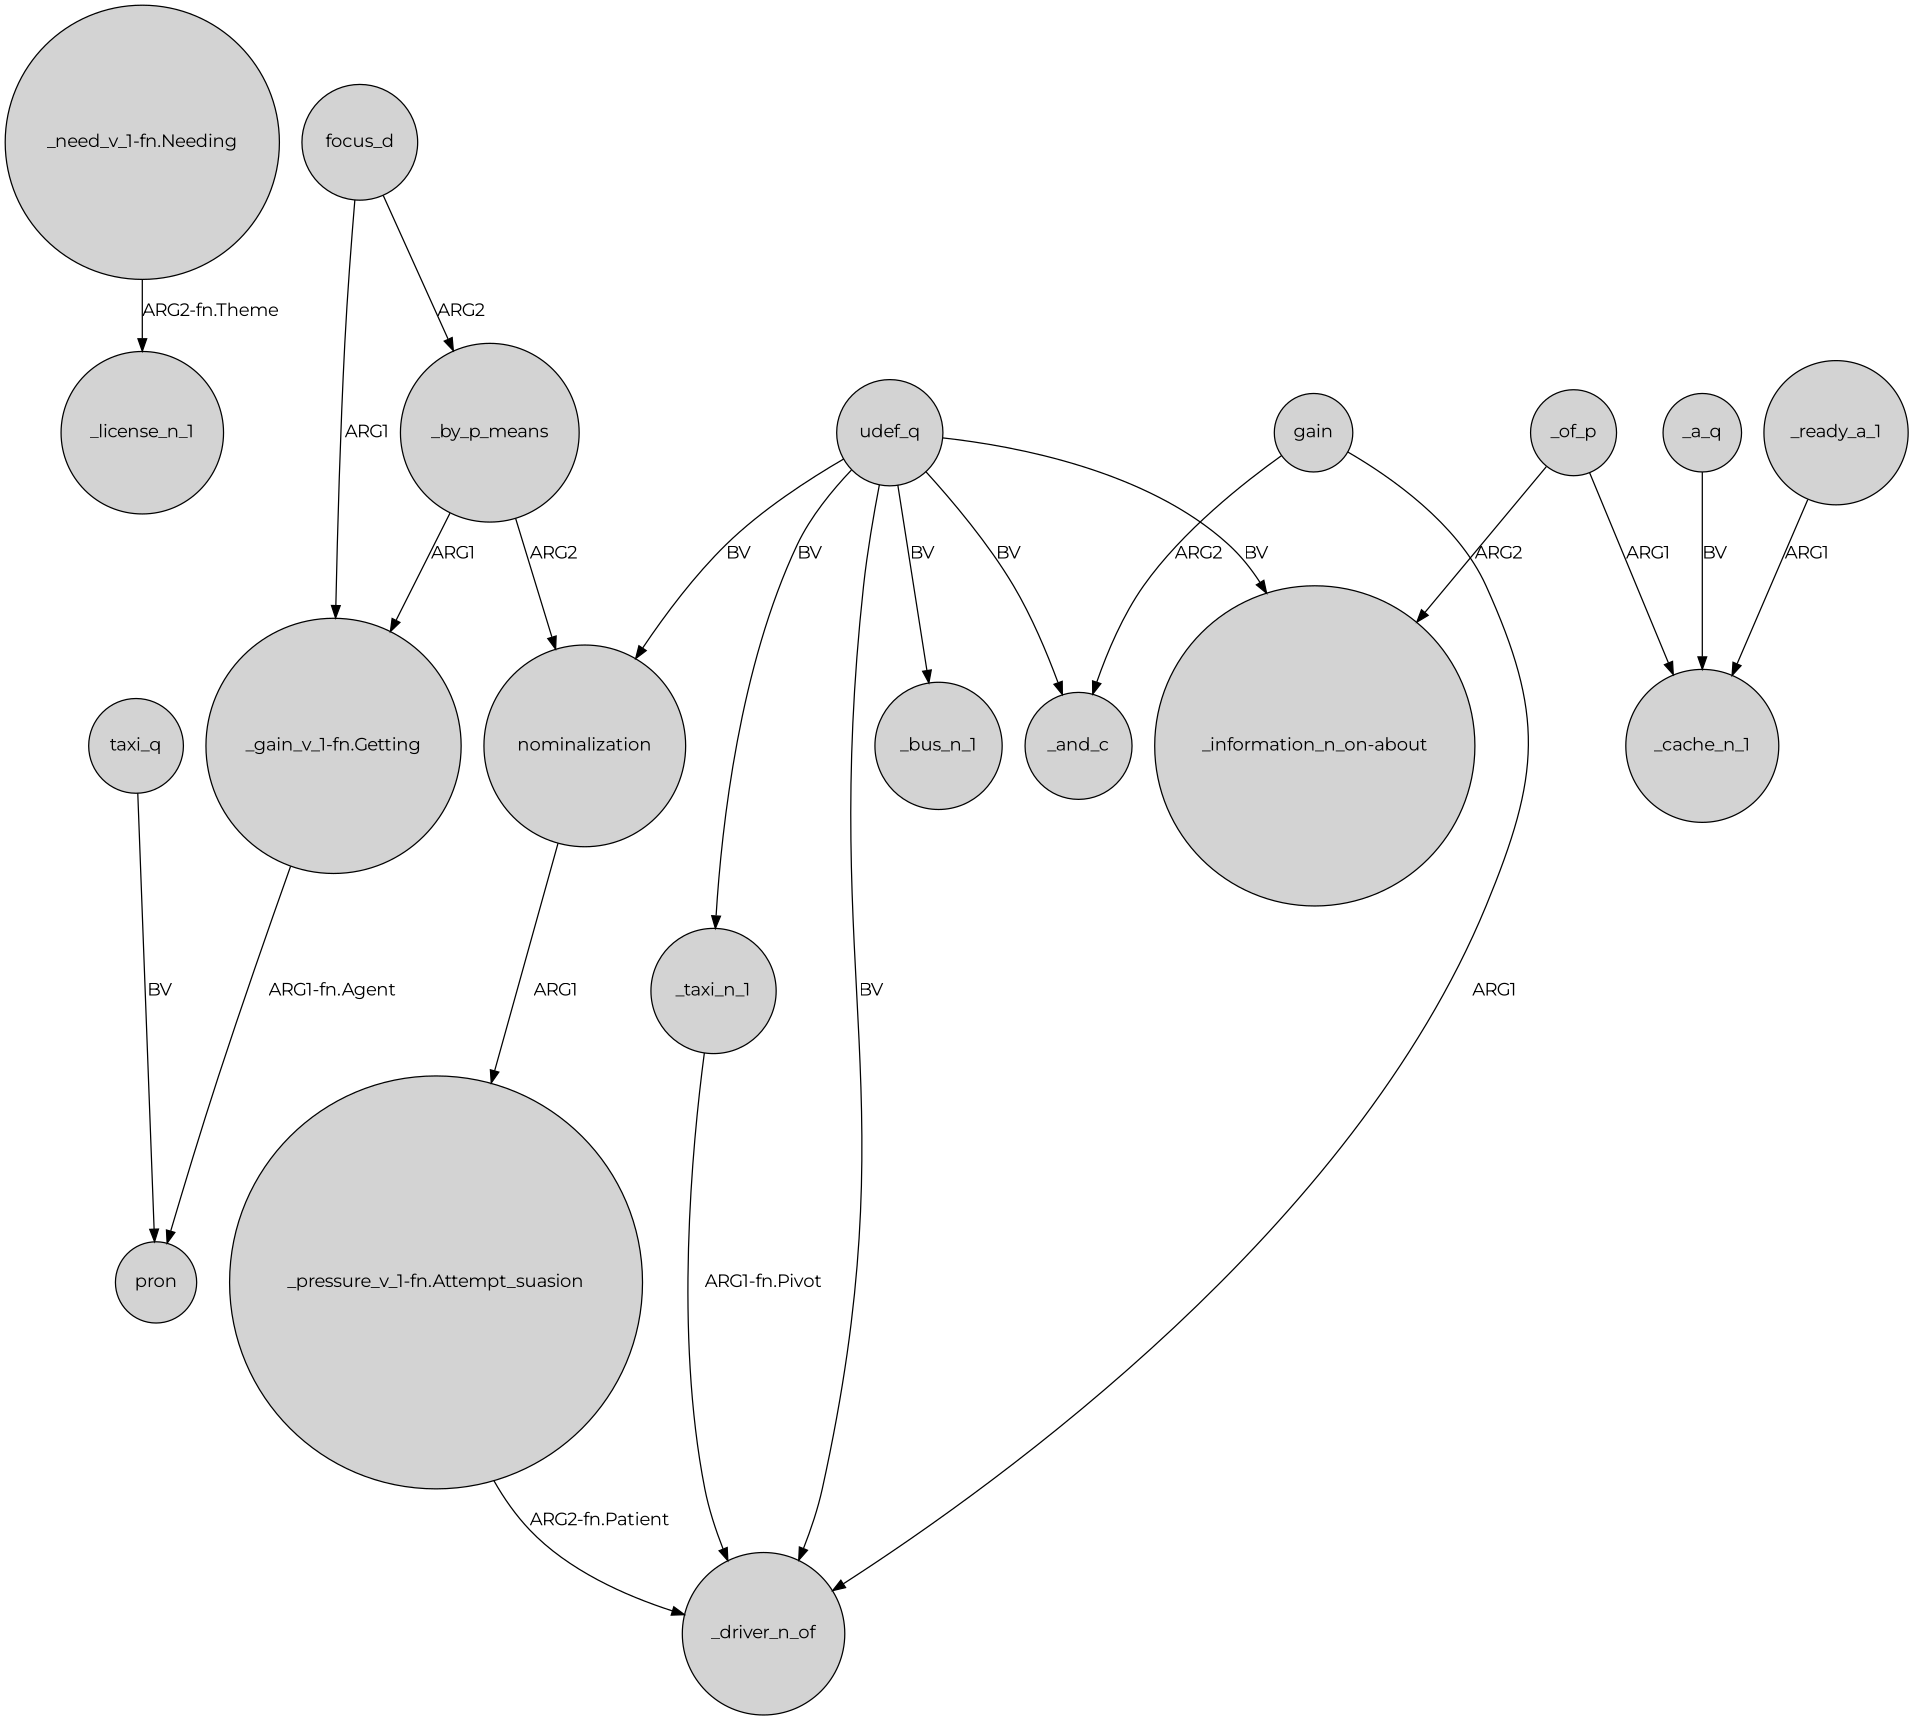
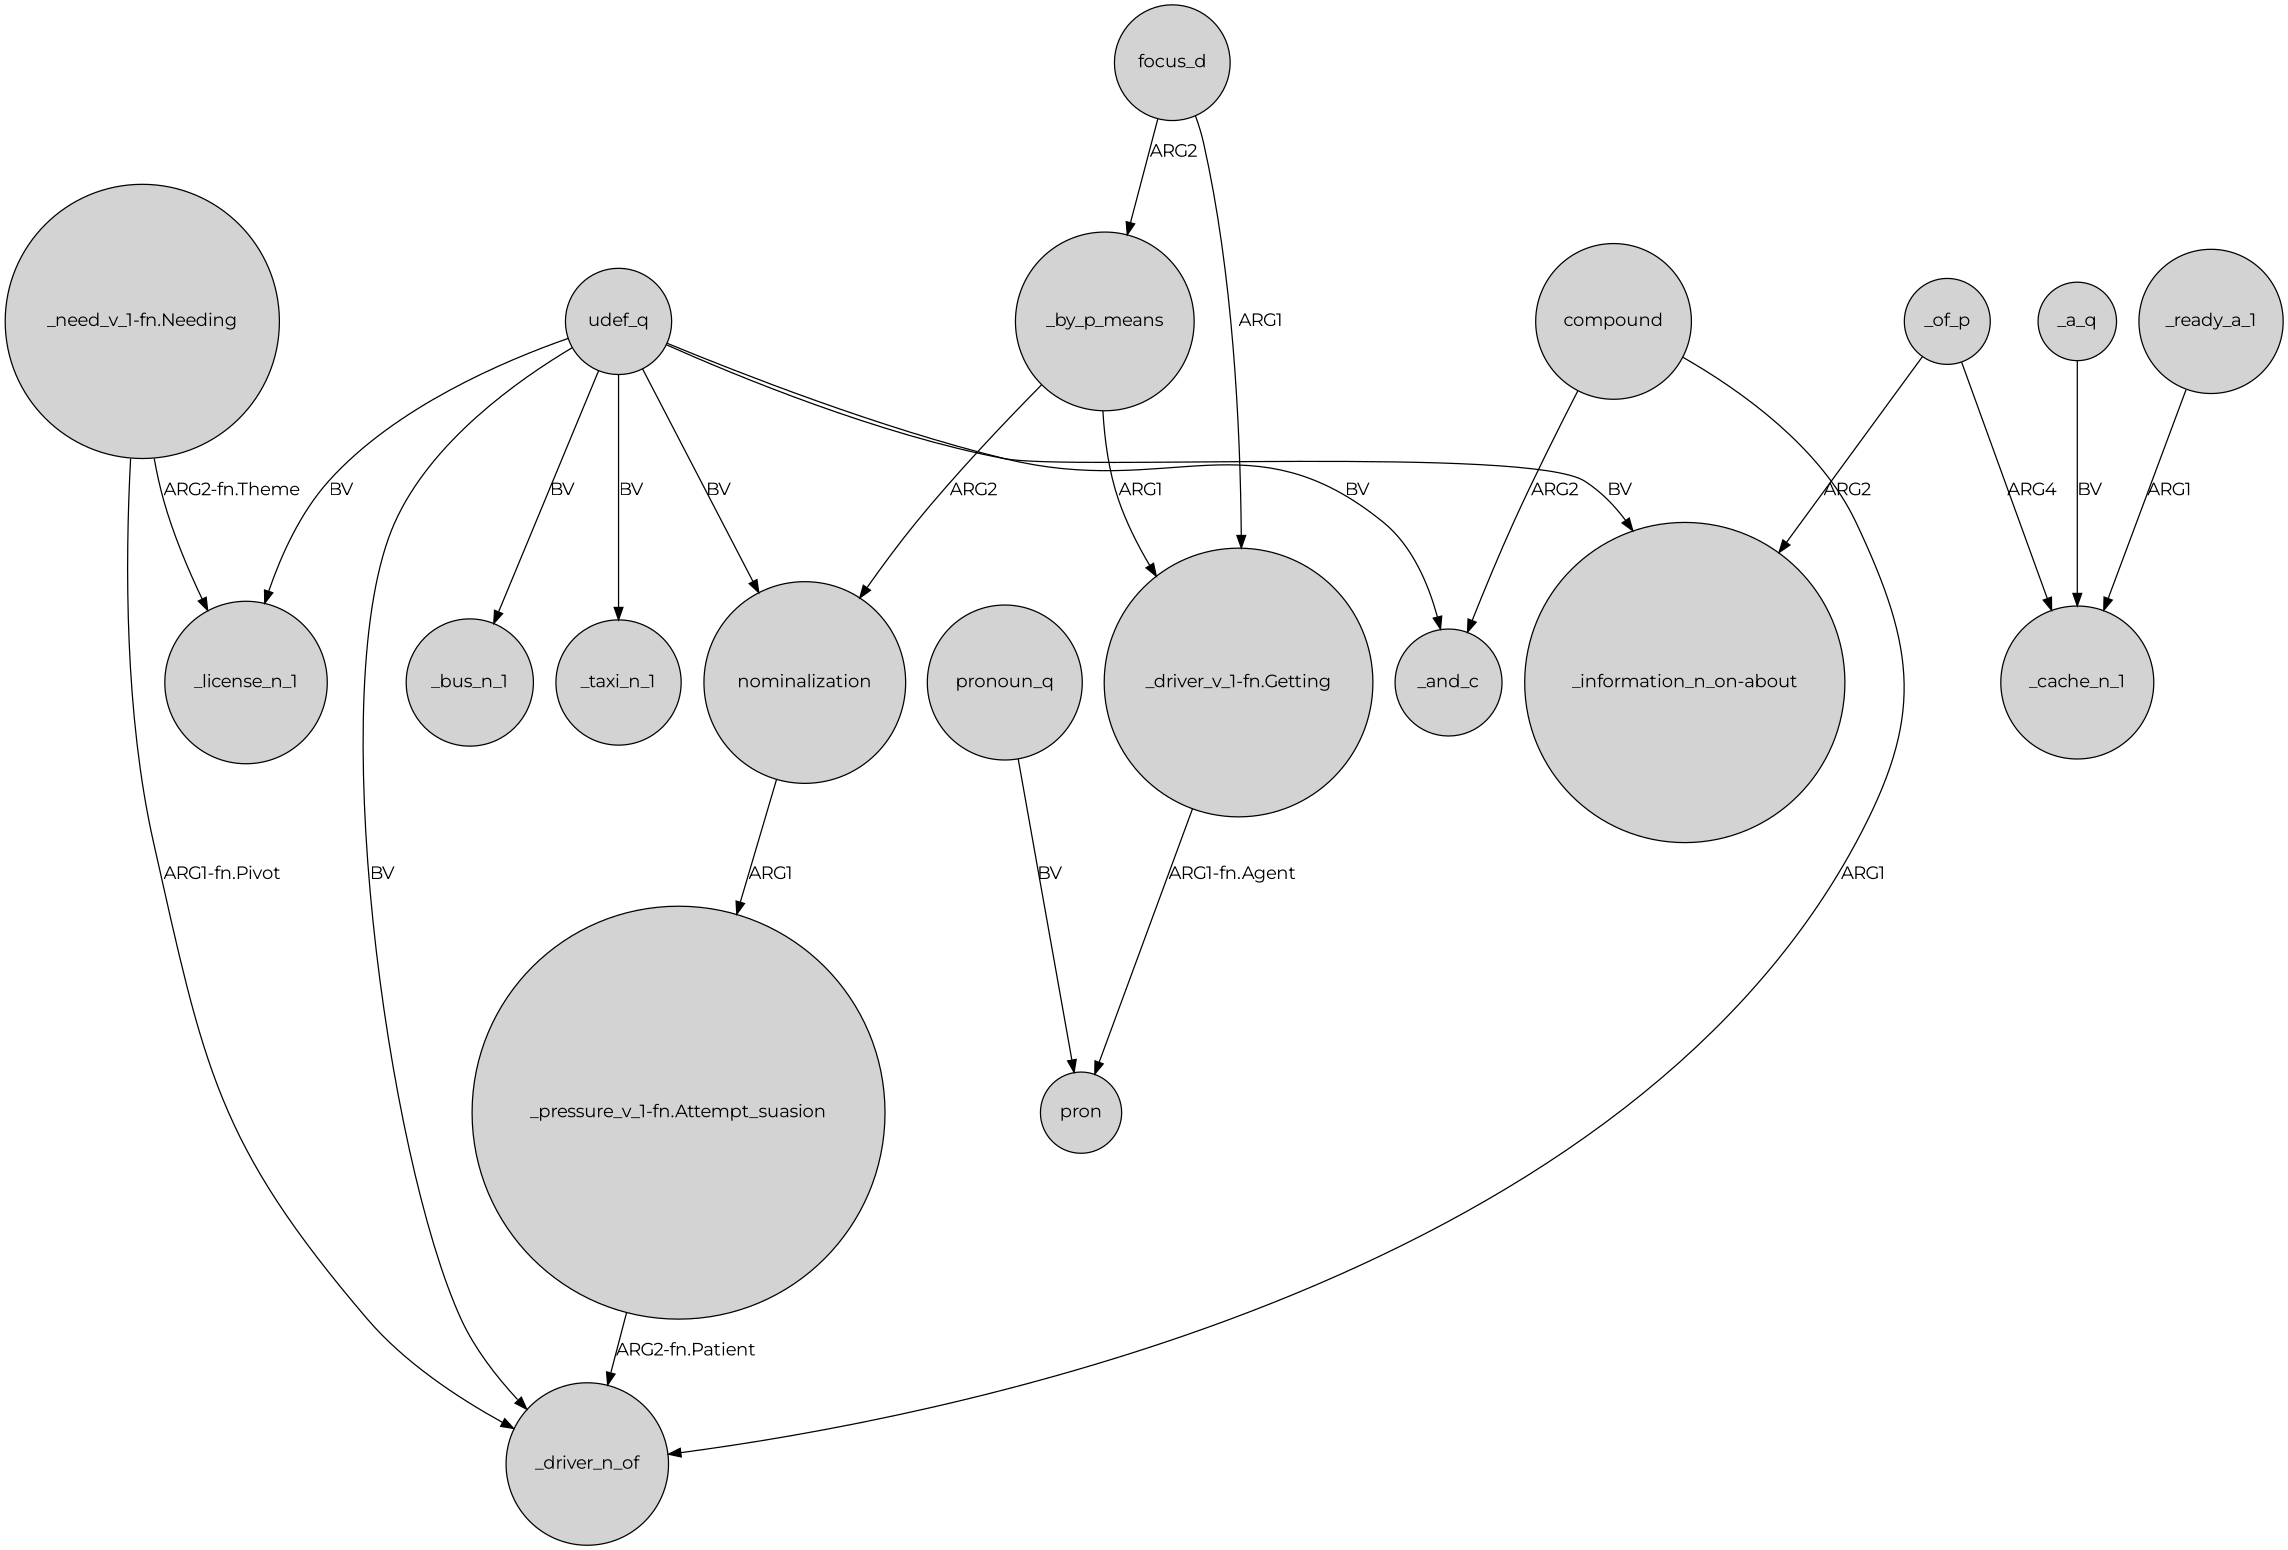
edge "udef_q" -> "_license_n_1": added, label "BV"
node "gain": label "gain" -> "compound"
edge "_of_p" -> "_cache_n_1": label "ARG1" -> "ARG4"
node "taxi_q": label "taxi_q" -> "pronoun_q"
node "_gain_v_1-fn.Getting": label "_gain_v_1-fn.Getting" -> "_driver_v_1-fn.Getting"
edge "_taxi_n_1" -> "_driver_n_of": now "_need_v_1-fn.Needing" -> "_driver_n_of"
